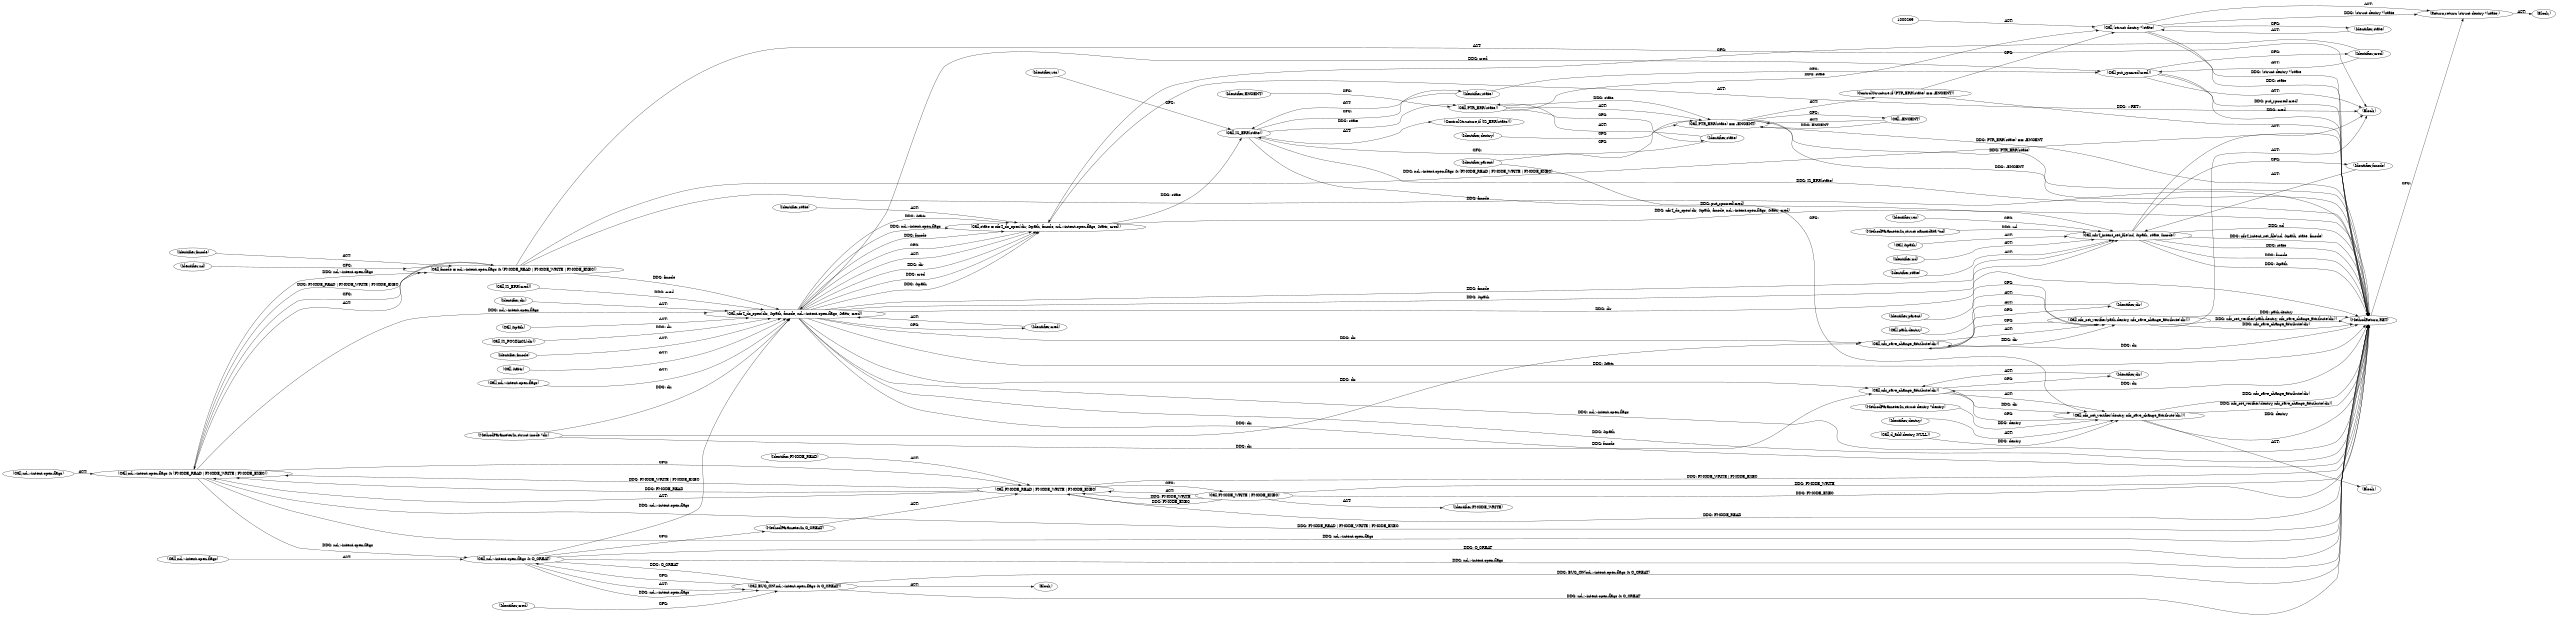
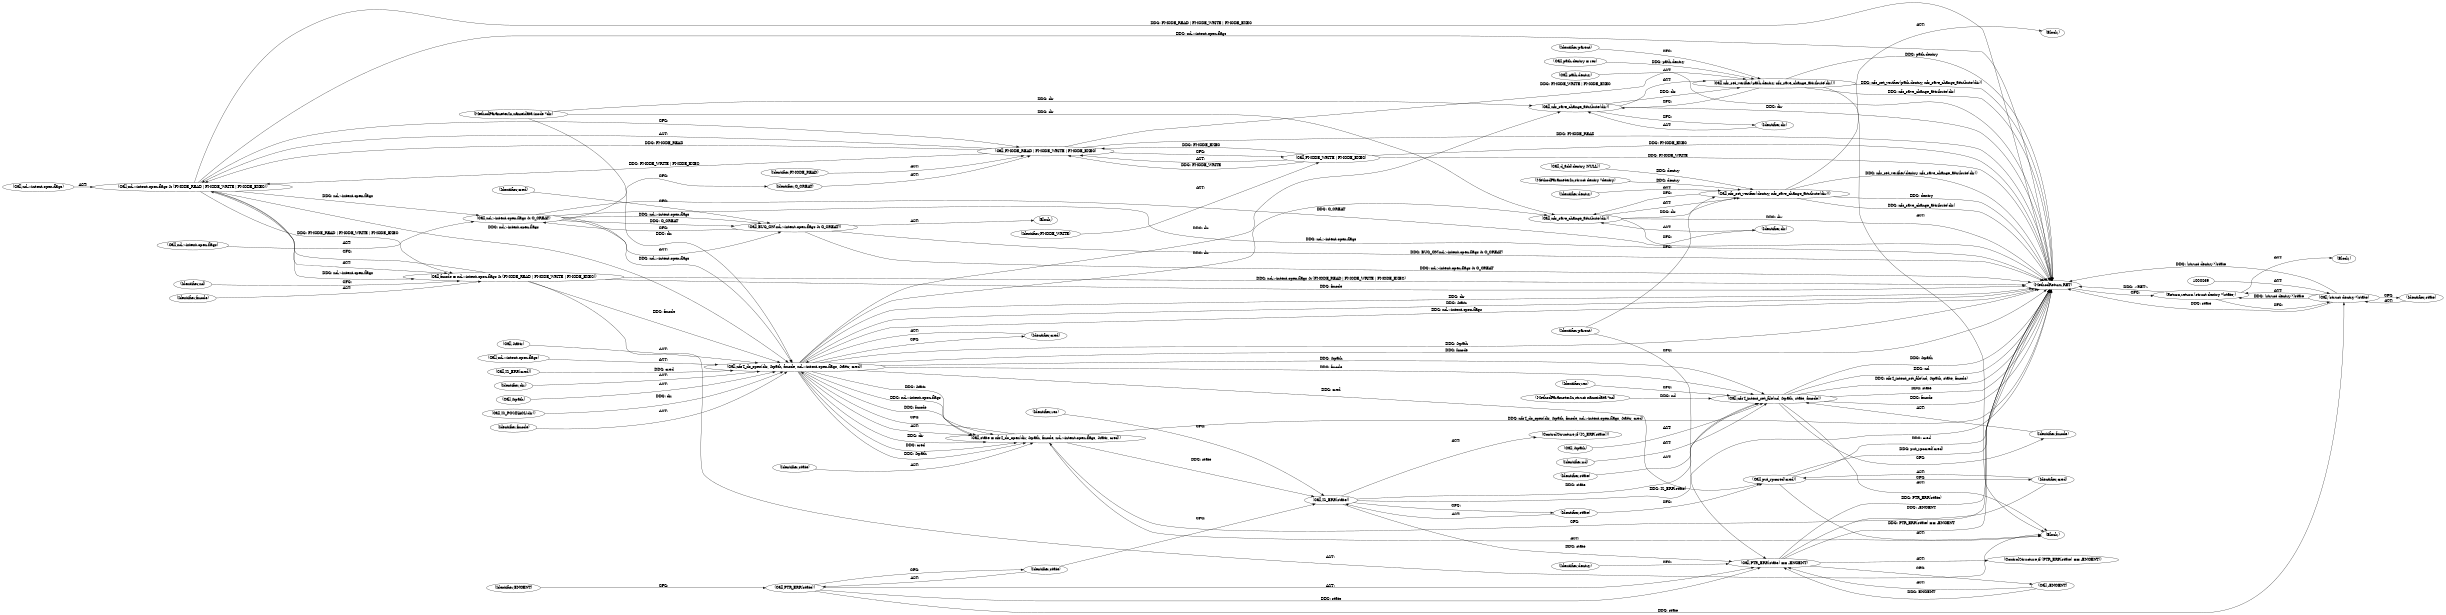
edge "(ControlStructure,if (PTR_ERR(state) == -ENOENT))" -> "(Call,(struct dentry *)state)": now "(Return,return (struct dentry *)state;)" -> "(Call,(struct dentry *)state)"
node "(Call,path.dentry = res)": added
edge "(ControlStructure,if (PTR_ERR(state) == -ENOENT))" -> "(MethodReturn,RET)": now "(Return,return (struct dentry *)state;)" -> "(MethodReturn,RET)"
edge "(Call,IS_ERR(state))" -> "(Call,PTR_ERR(state))": now "(Call,IS_ERR(state))" -> "(Call,PTR_ERR(state) == -ENOENT)"
edge "(Call,IS_ERR(state))" -> "(Call,nfs4_intent_set_file(nd, &path, state, fmode))": label "DDG: put_rpccred(cred)" -> "DDG: state"
node "(MethodParameterIn,struct inode *dir)": label "(MethodParameterIn,struct inode *dir)" -> "(MethodParameterIn,nameidata inode *dir)"
edge "(Call,FMODE_WRITE | FMODE_EXEC)" -> "(Identifier,FMODE_WRITE)": reversed
node "(MethodParameterIn,O_CREAT)": label "(MethodParameterIn,O_CREAT)" -> "(Identifier,O_CREAT)"
